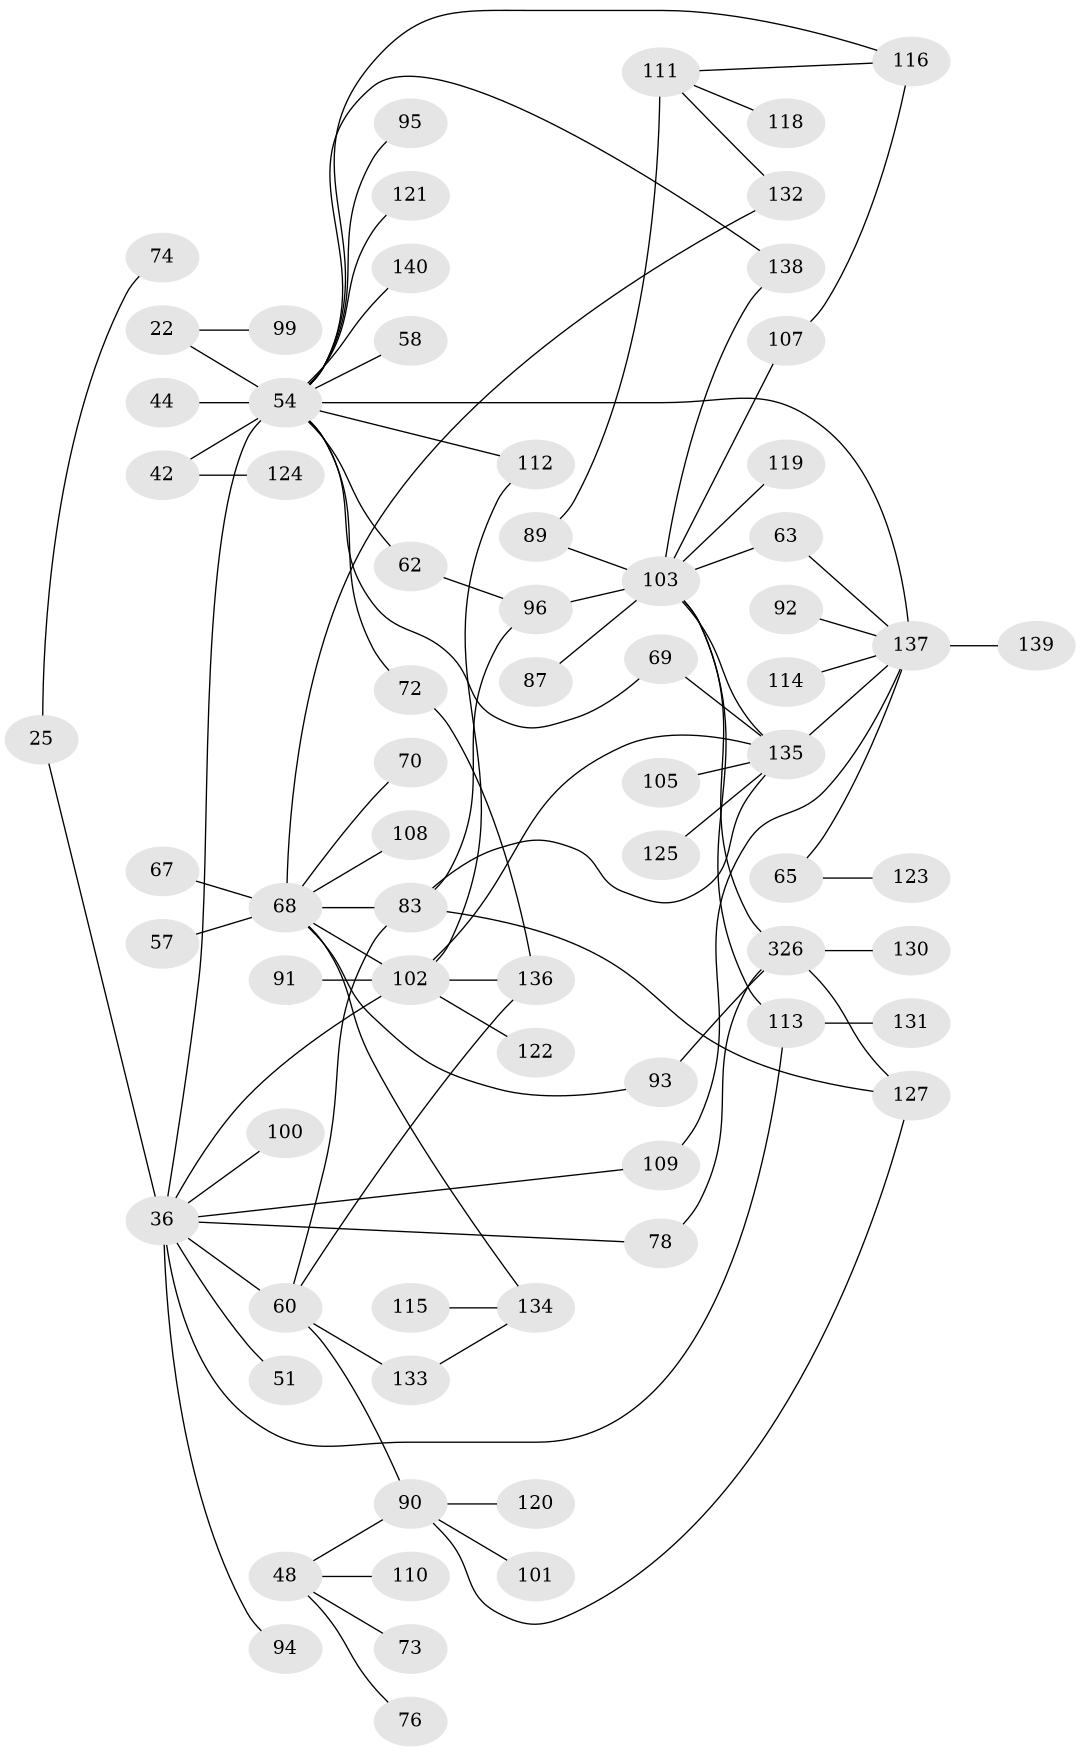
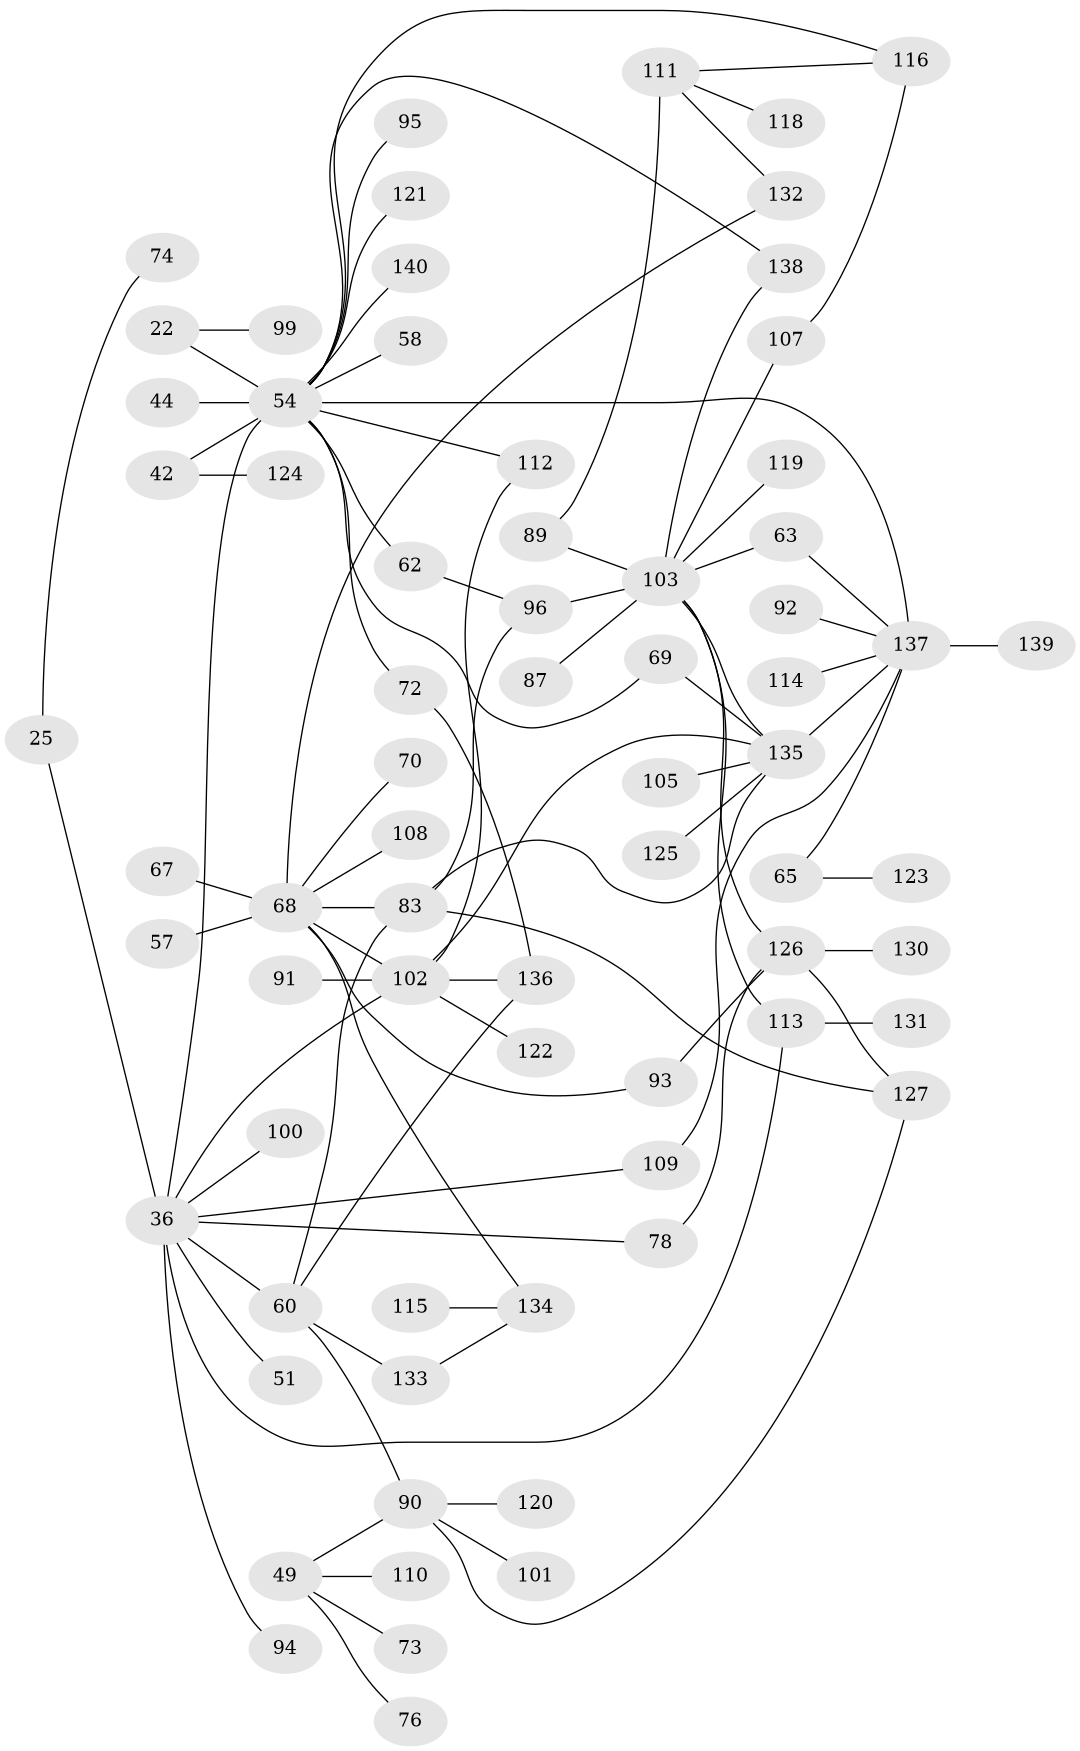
node "326": label "326" -> "126"
node "48": label "48" -> "49"
